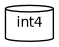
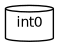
node "int4": label "int4" -> "int0"
